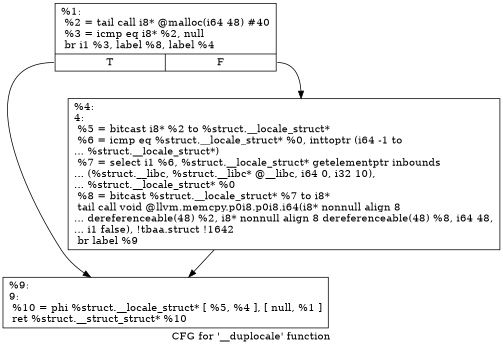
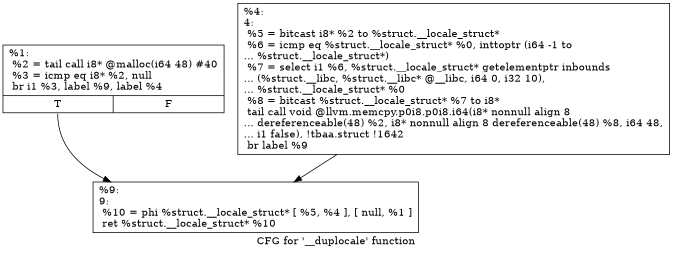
node "%1:": text "br i1 %3, label %8, label %4" -> "br i1 %3, label %9, label %4"
edge "%1:" -> "%4:": removed
node "%9:": text "ret %struct.__struct_struct* %10" -> "ret %struct.__locale_struct* %10"
